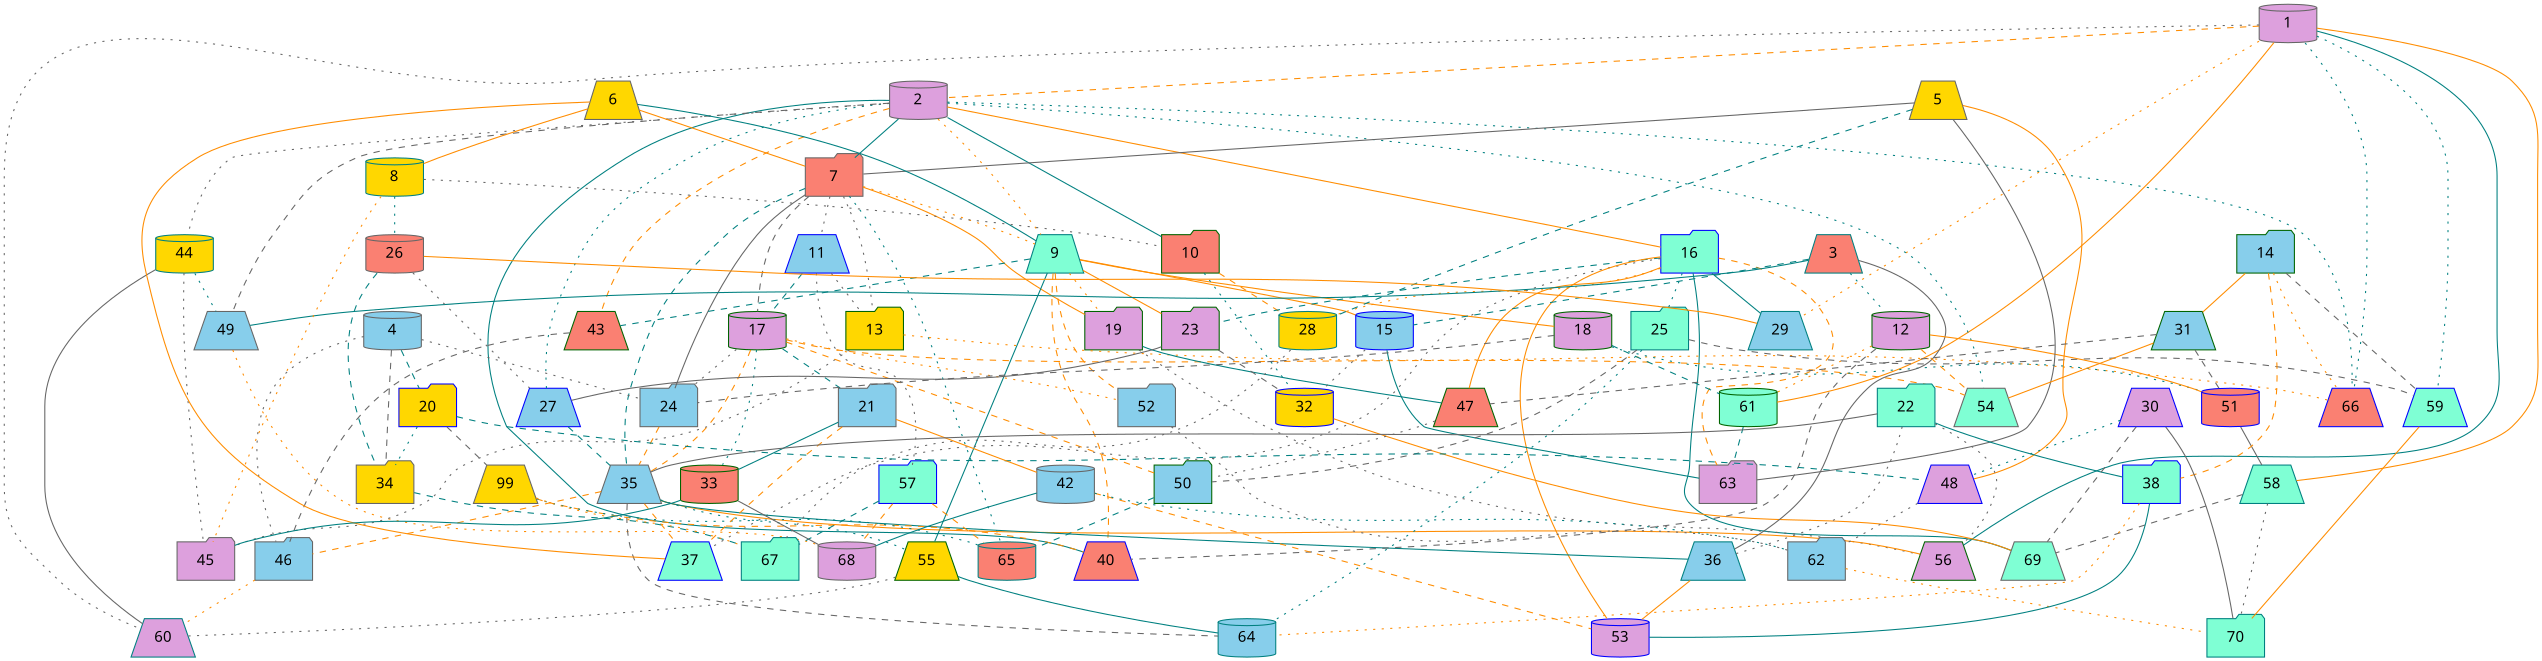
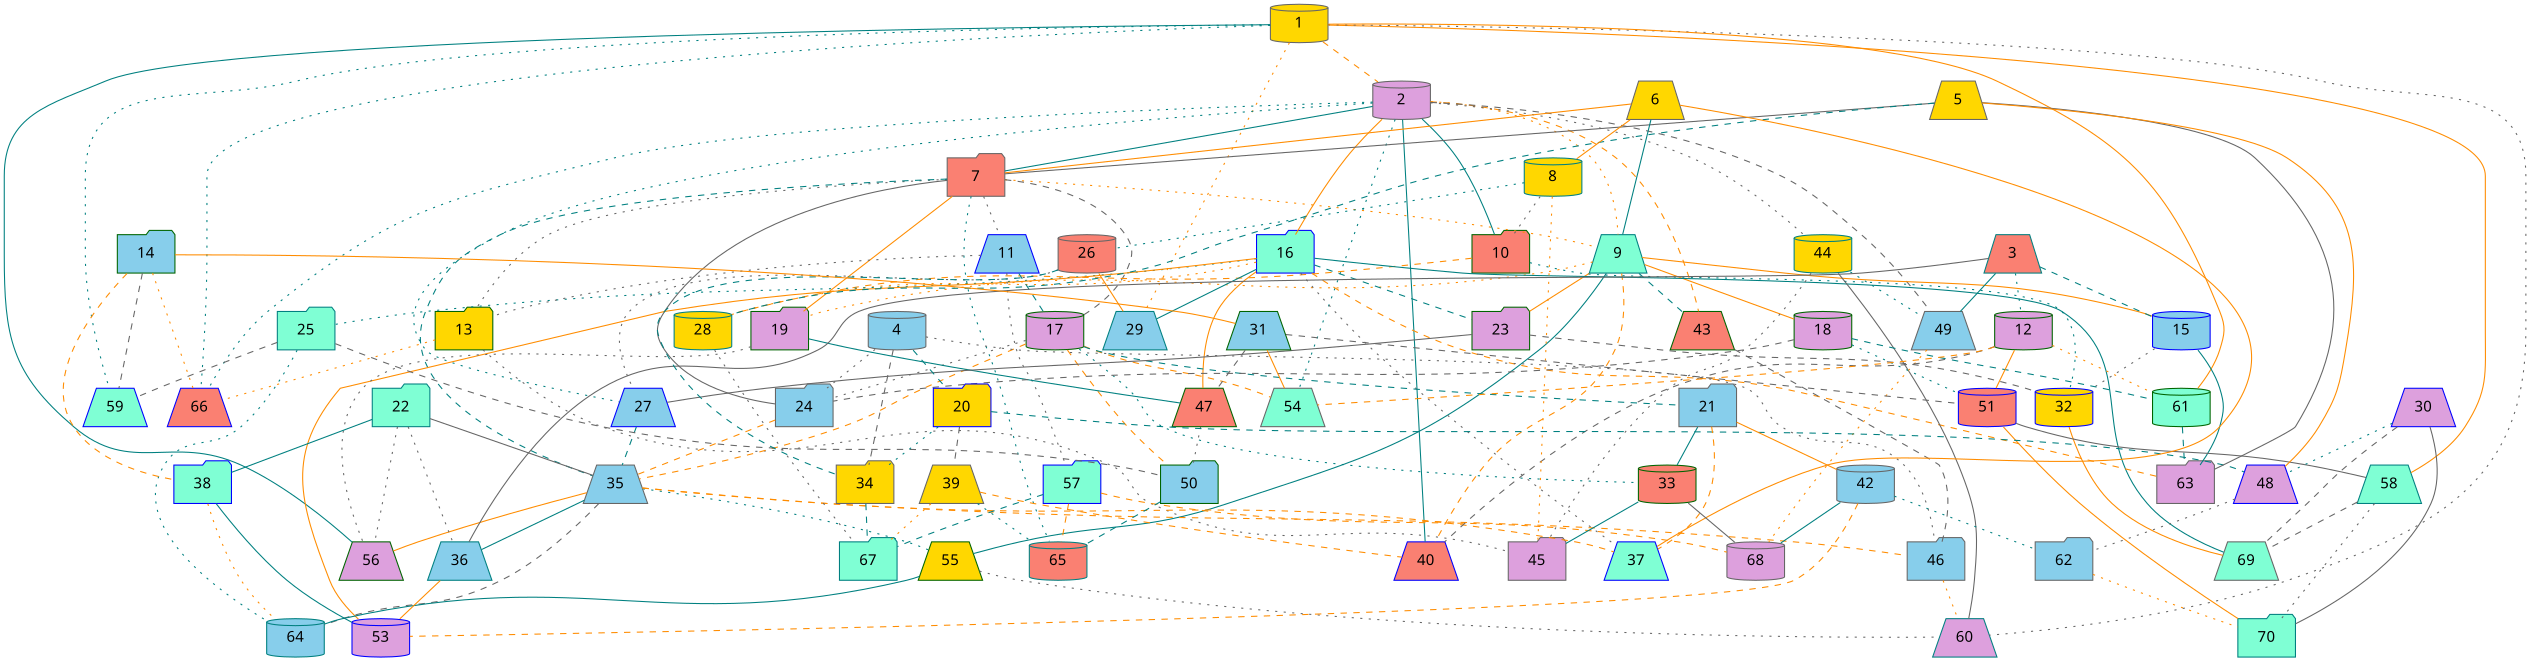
node "1": fillcolor plum -> gold
node "52": removed
node "99": label "99" -> "39"
edge "59" -- "70": now "51" -- "70"
